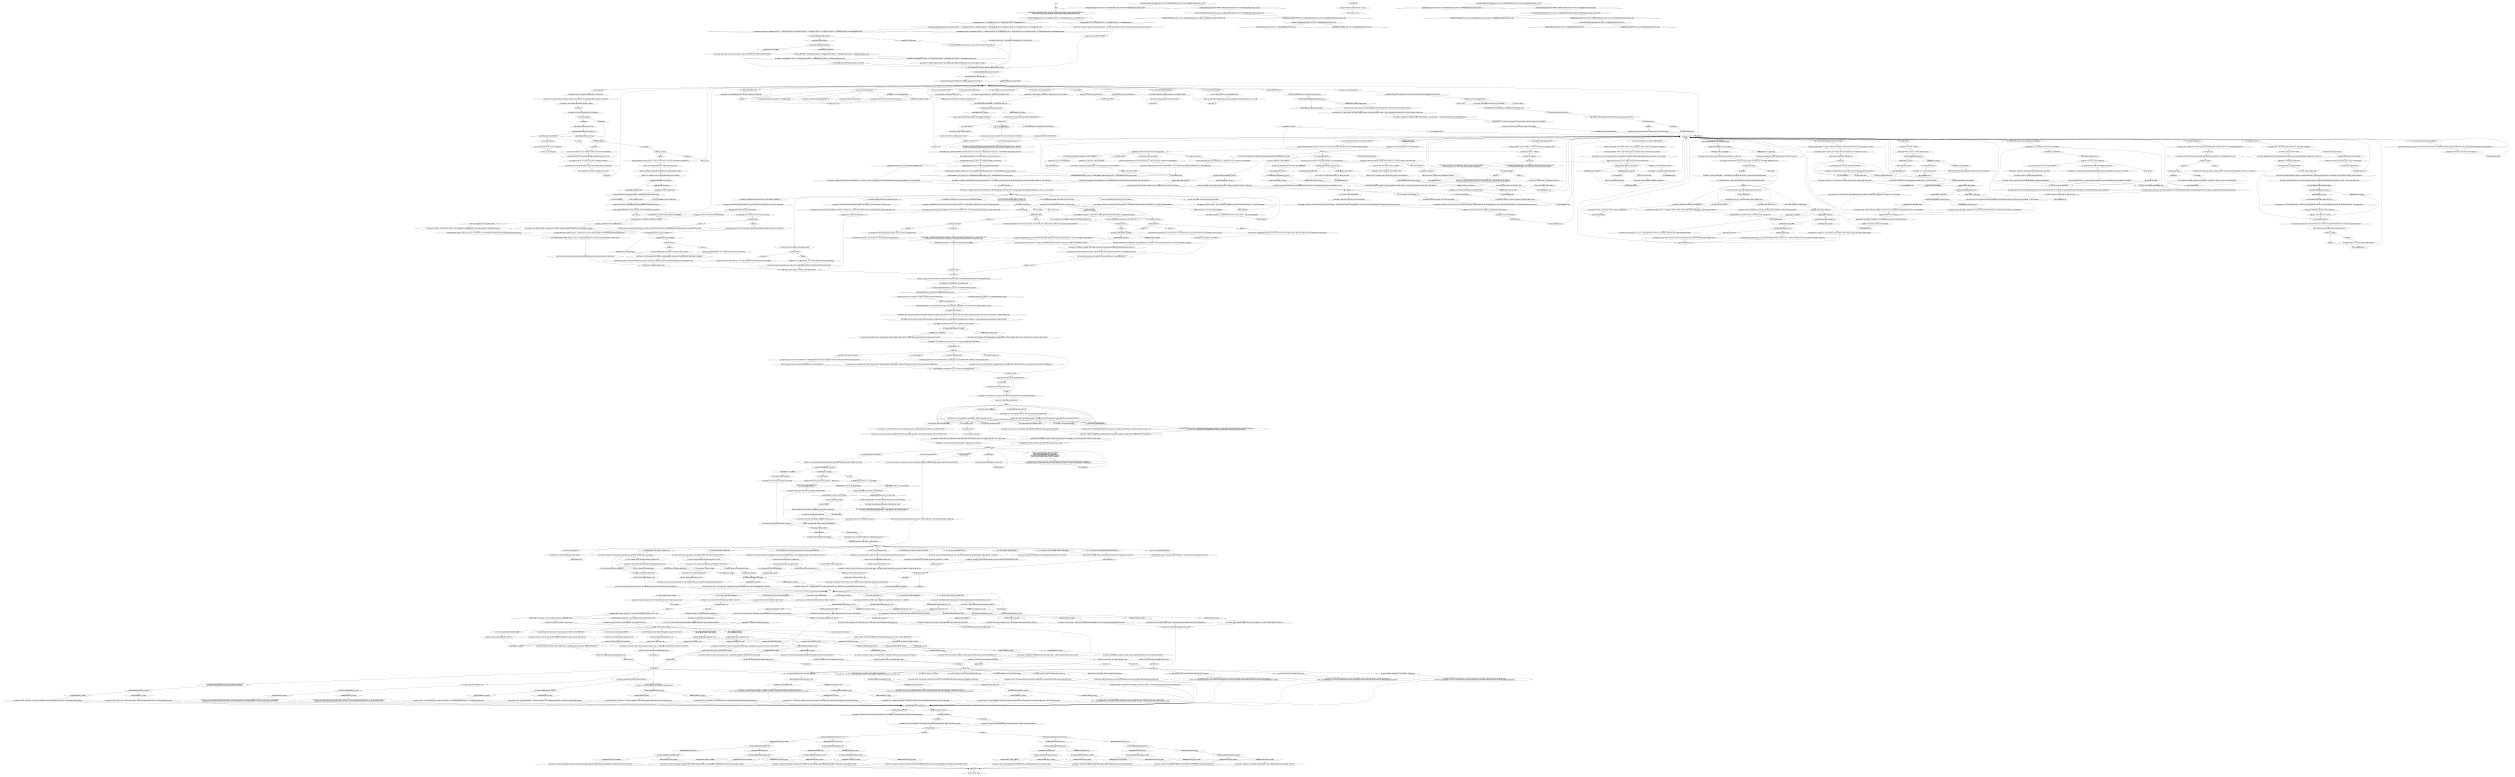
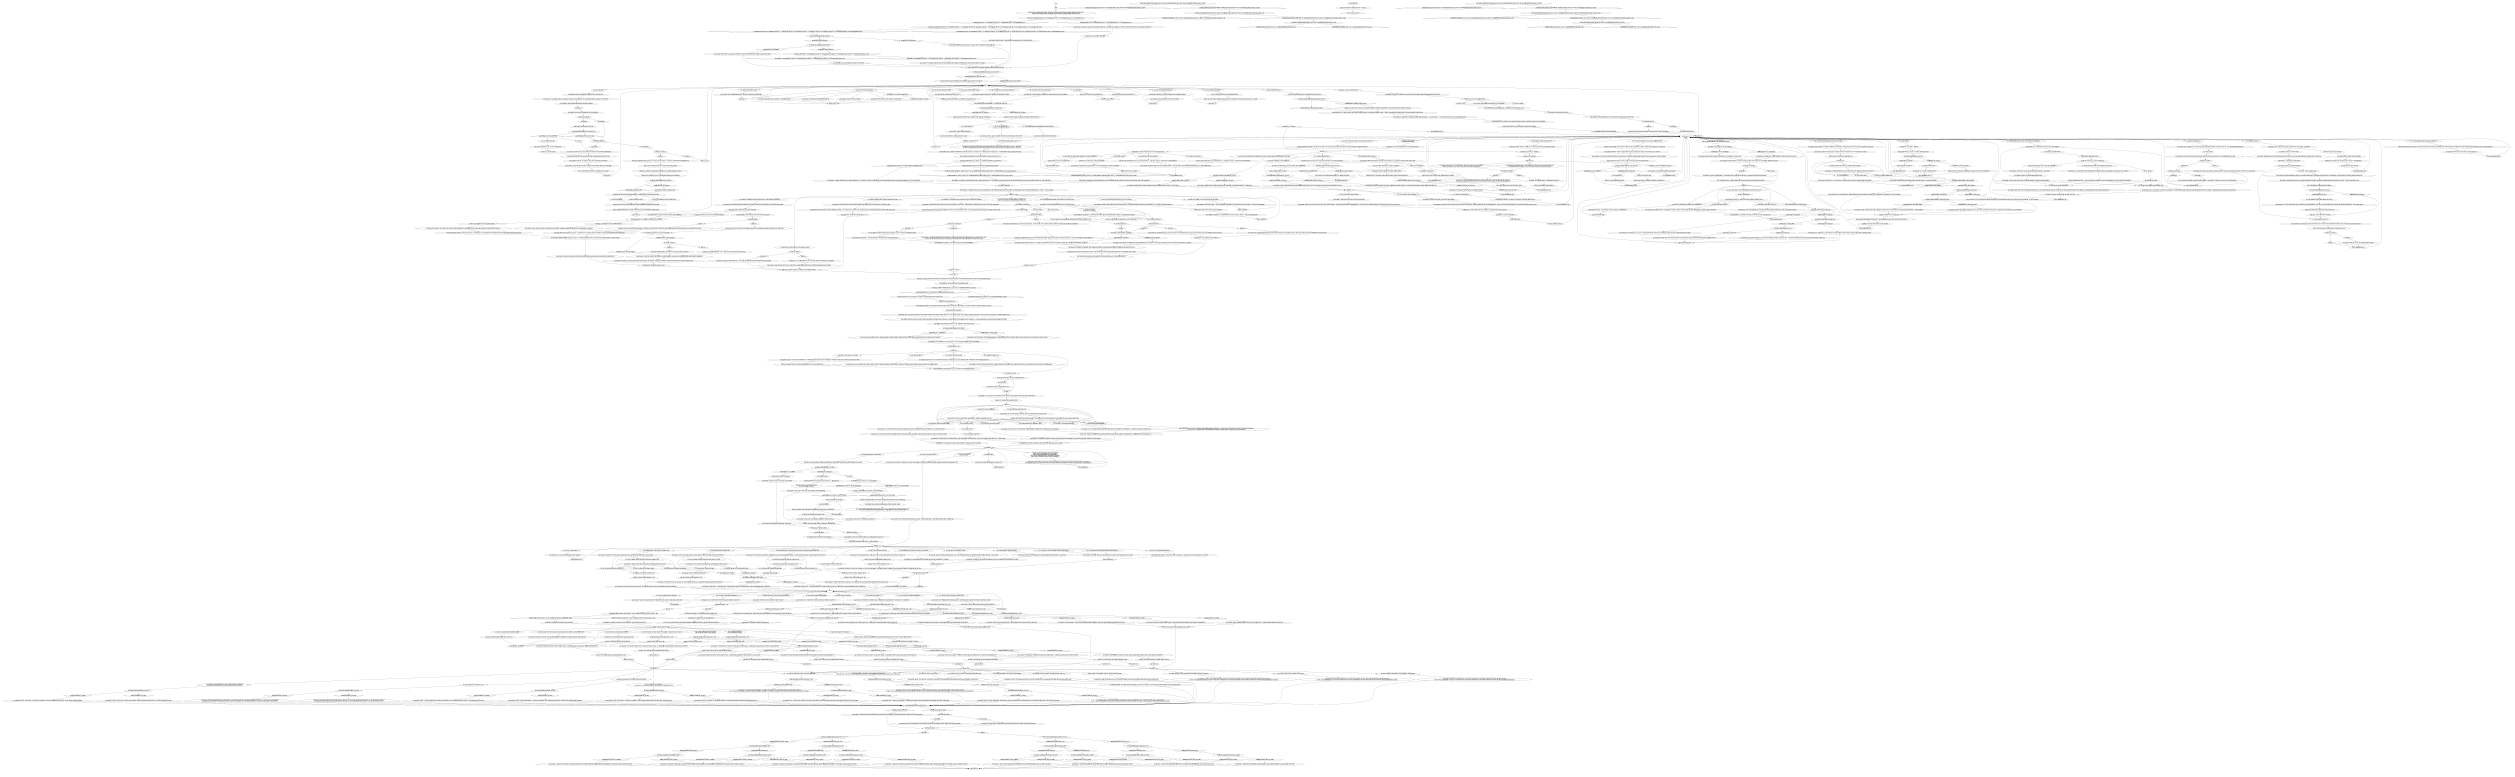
node "JUMP OUT to VILLAGE / POSSE 2": removed
